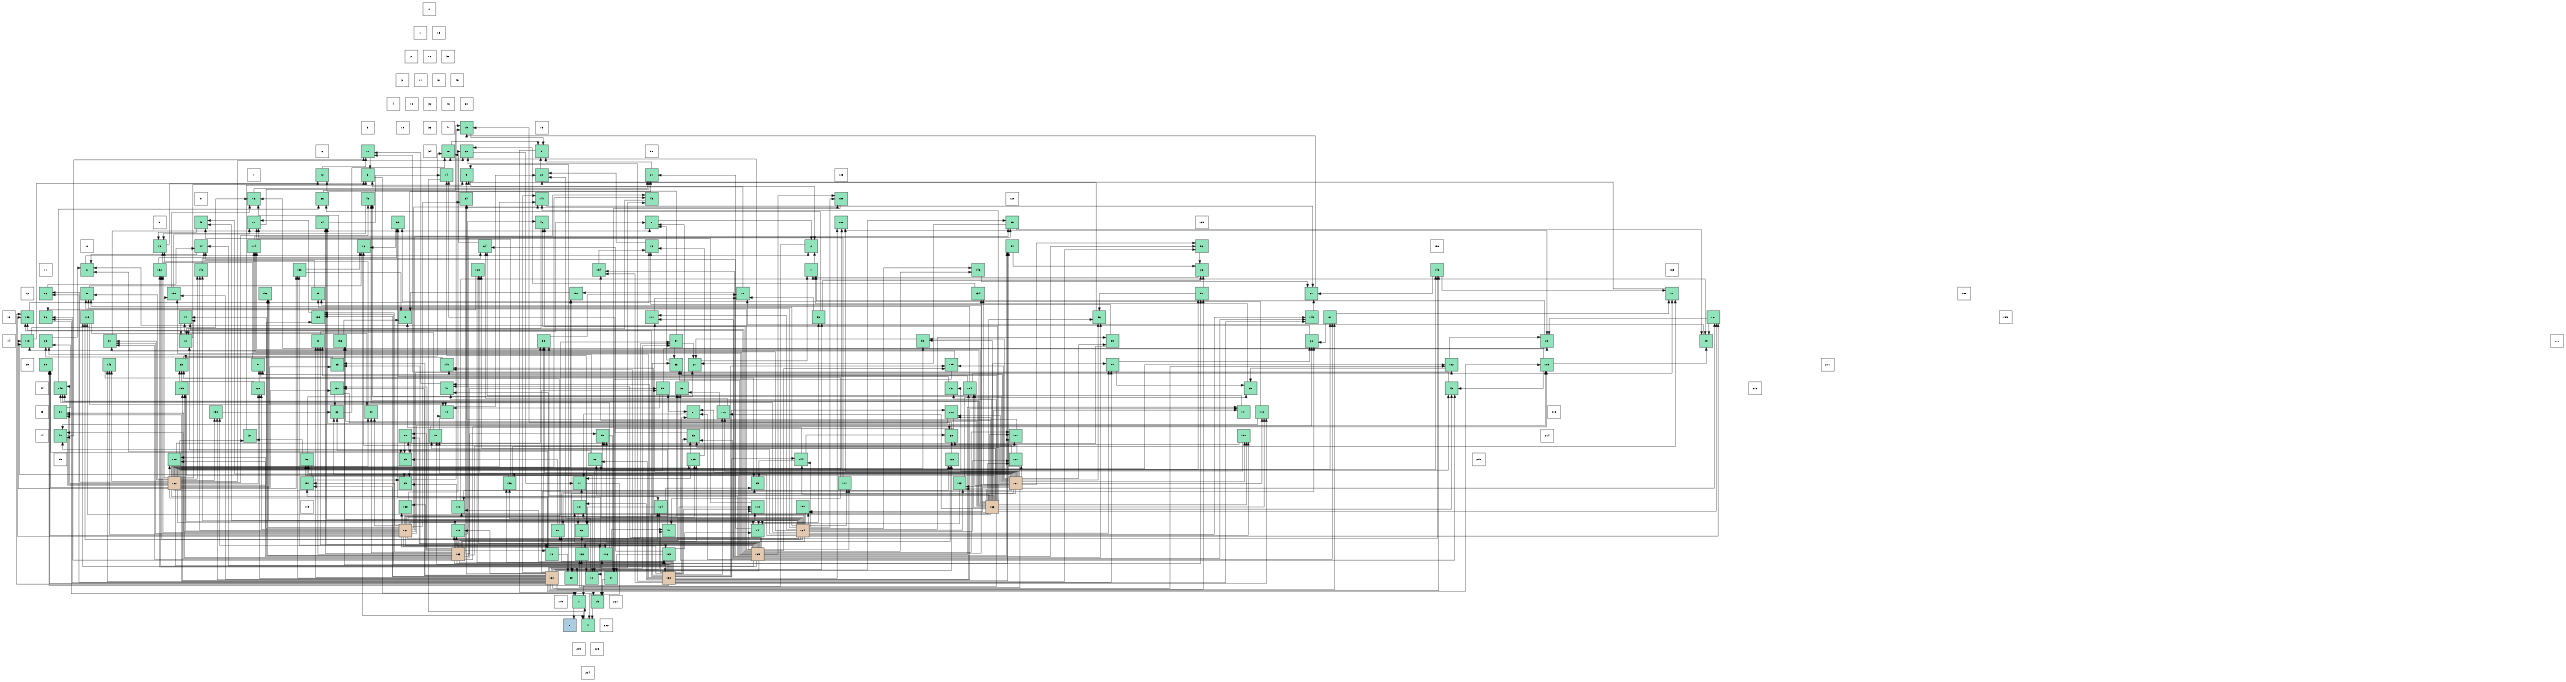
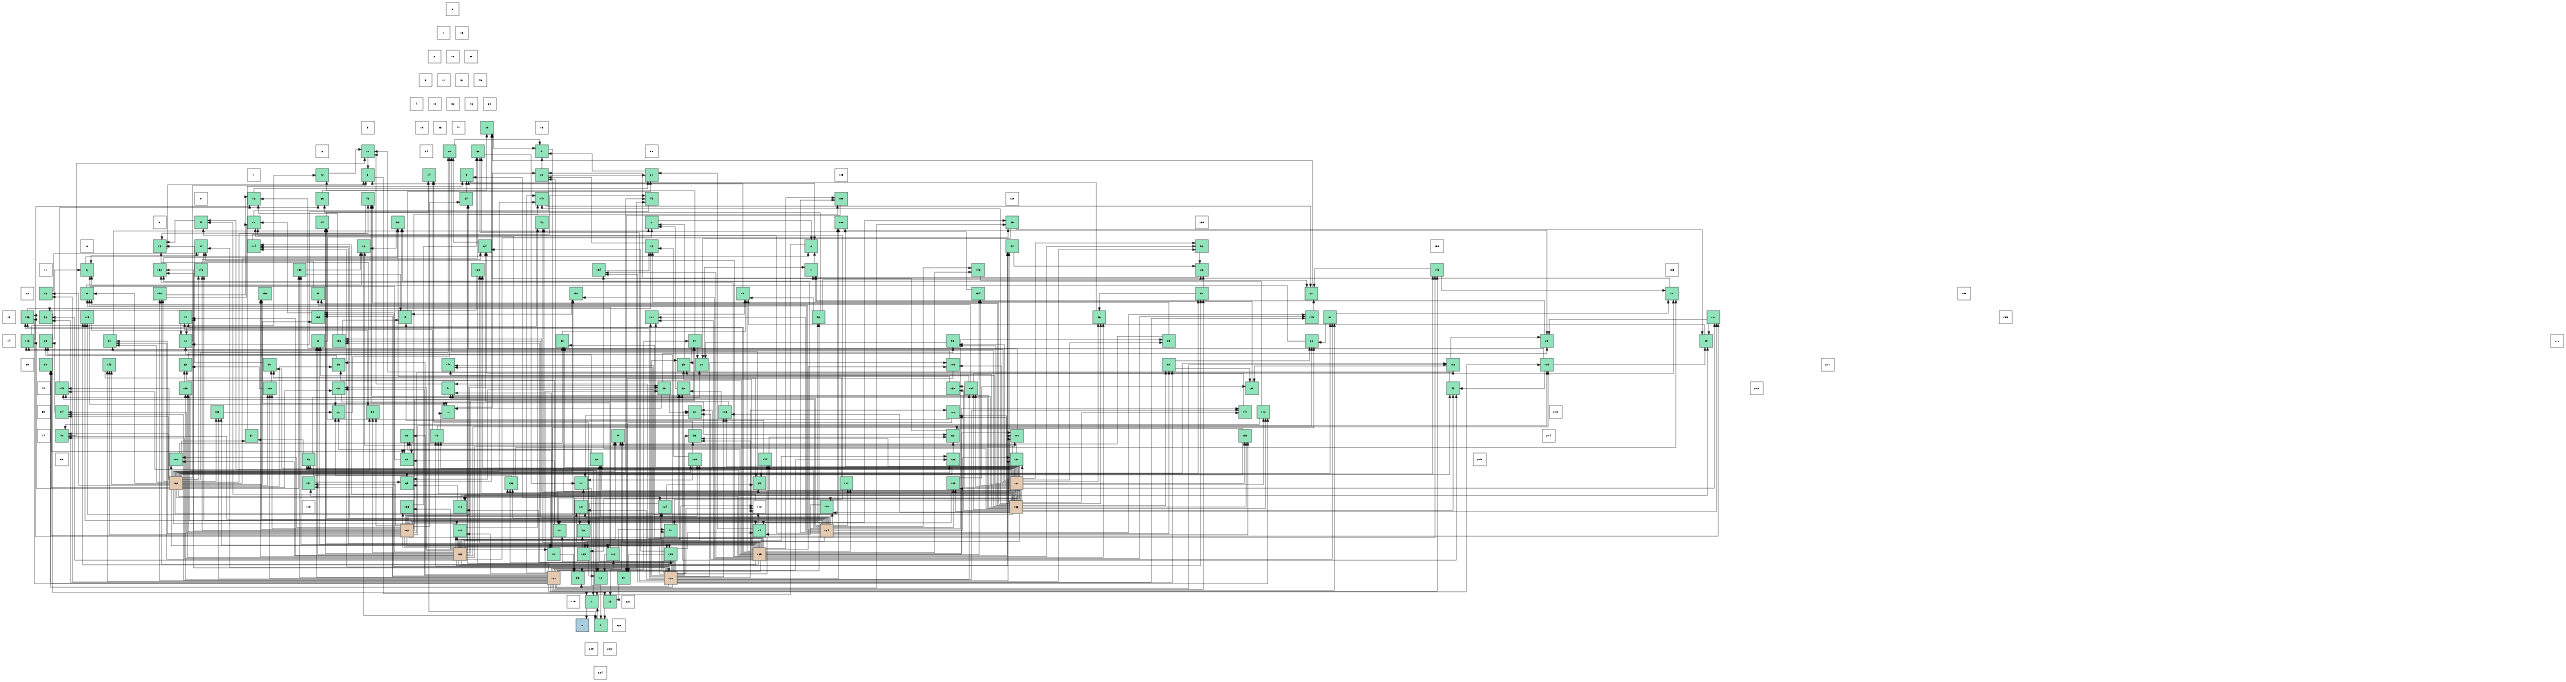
edge "140" -> "63": removed
edge "168" -> "111": added
node "118": fillcolor #91e3bb -> #ffffff
